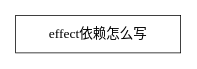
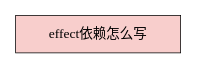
node "effect依赖怎么写": fillcolor #ffffff -> #f8cecc
